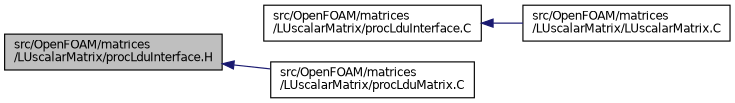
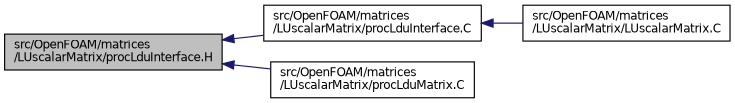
edge "src/OpenFOAM/matrices /LUscalarMatrix/procLduInterface.C" -> "src/OpenFOAM/matrices /LUscalarMatrix/procLduInterface.H": added
